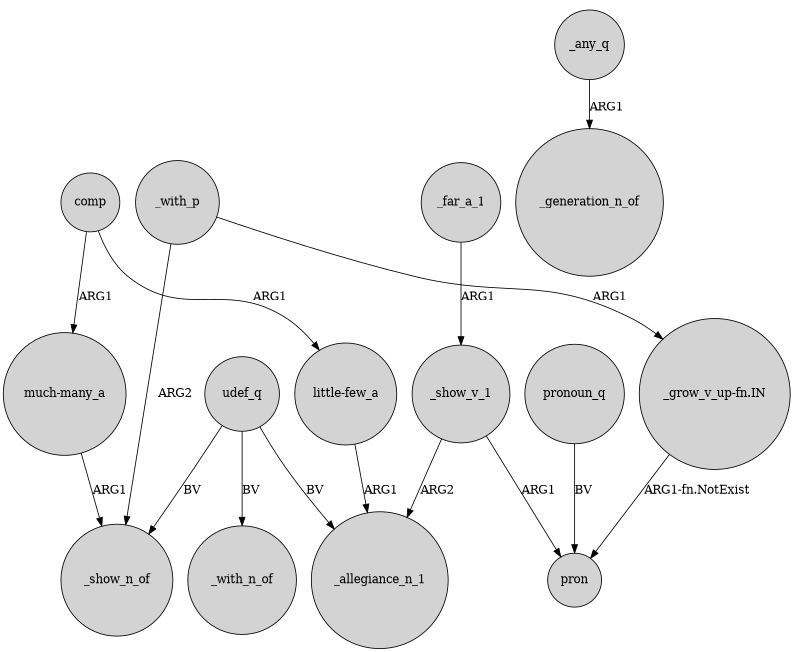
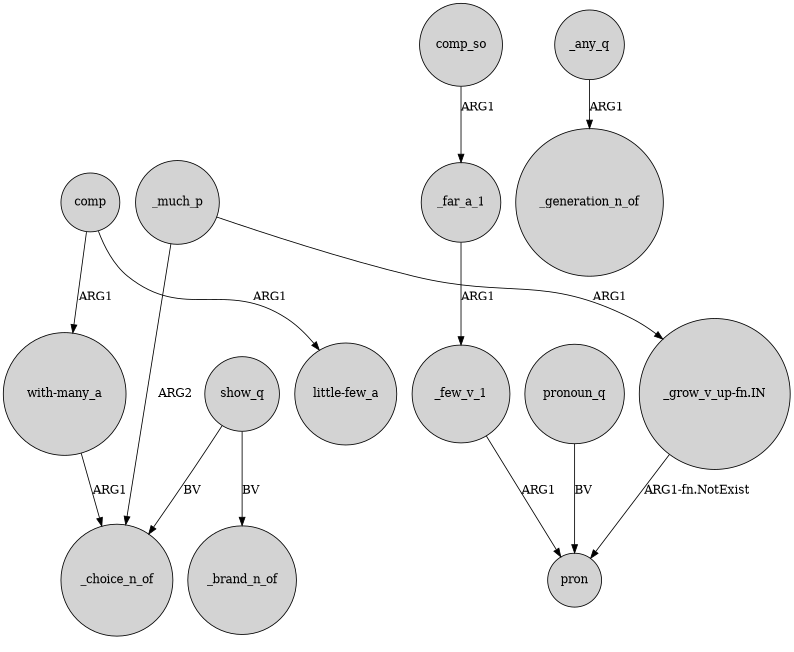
node "comp_so": added
node "_with_p": label "_with_p" -> "_much_p"
node "much-many_a": label "much-many_a" -> "with-many_a"
node "udef_q": label "udef_q" -> "show_q"
node "_show_v_1": label "_show_v_1" -> "_few_v_1"
node "_show_n_of": label "_show_n_of" -> "_choice_n_of"
node "_with_n_of": label "_with_n_of" -> "_brand_n_of"
node "_allegiance_n_1": removed
